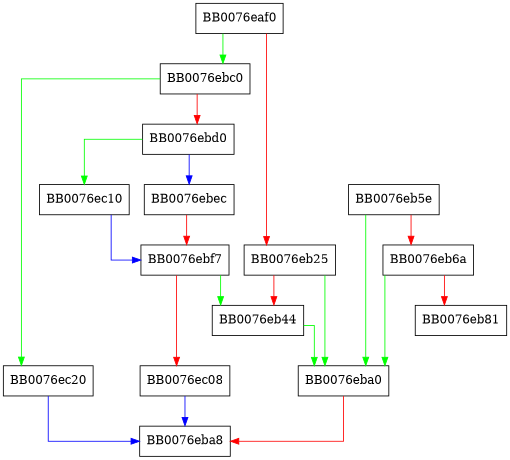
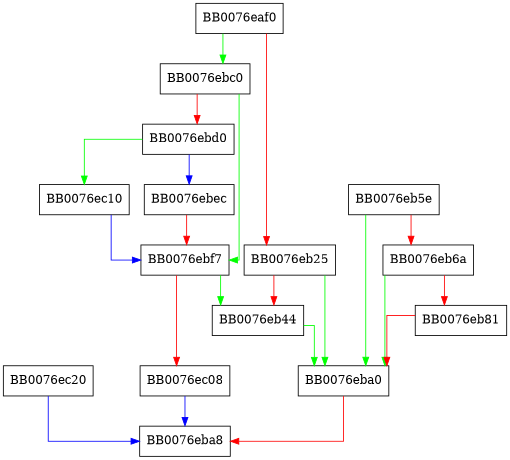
edge "BB0076ebc0" -> "BB0076ec20": now "BB0076ebc0" -> "BB0076ebf7"
edge "BB0076eb81" -> "BB0076eba0": added
